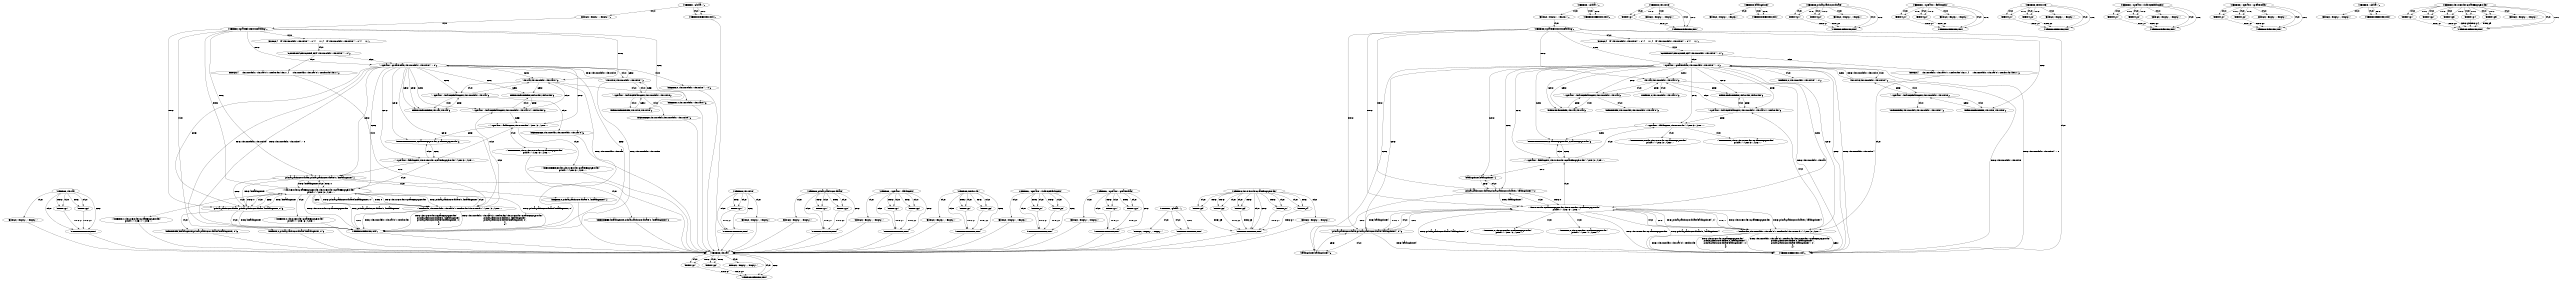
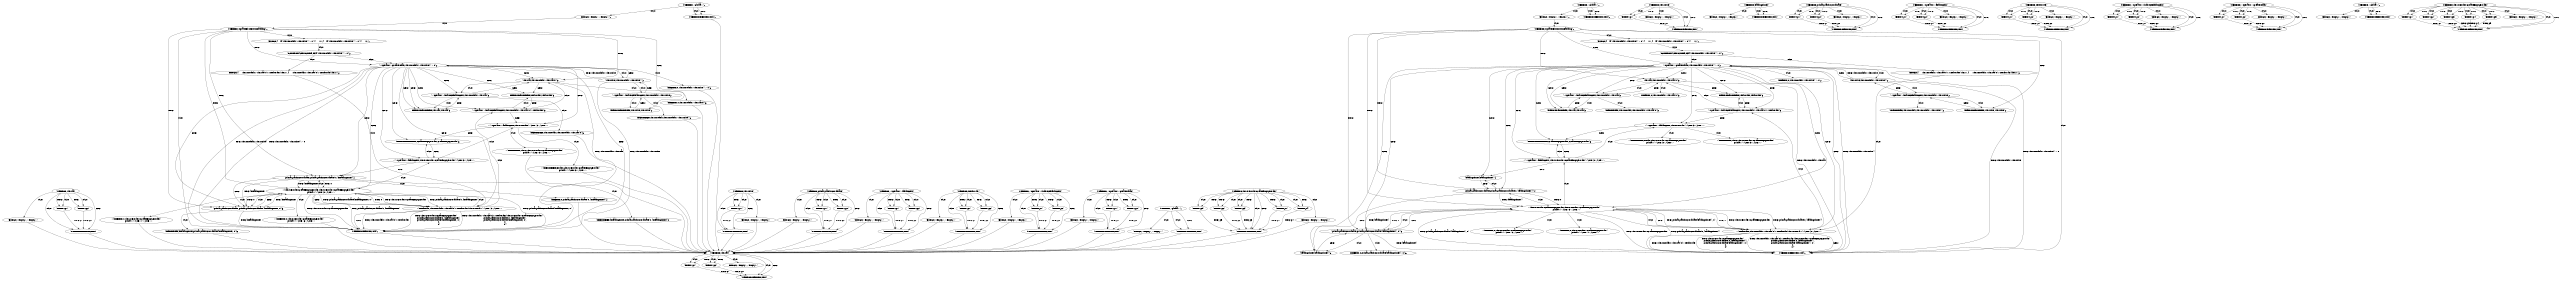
node "(LITERAL,0,primary_axis_coordinate(kLeadingInset, 0))": removed
node "(LITERAL,0,primary_axis_coordinate(leading_inset(), 0))": added
